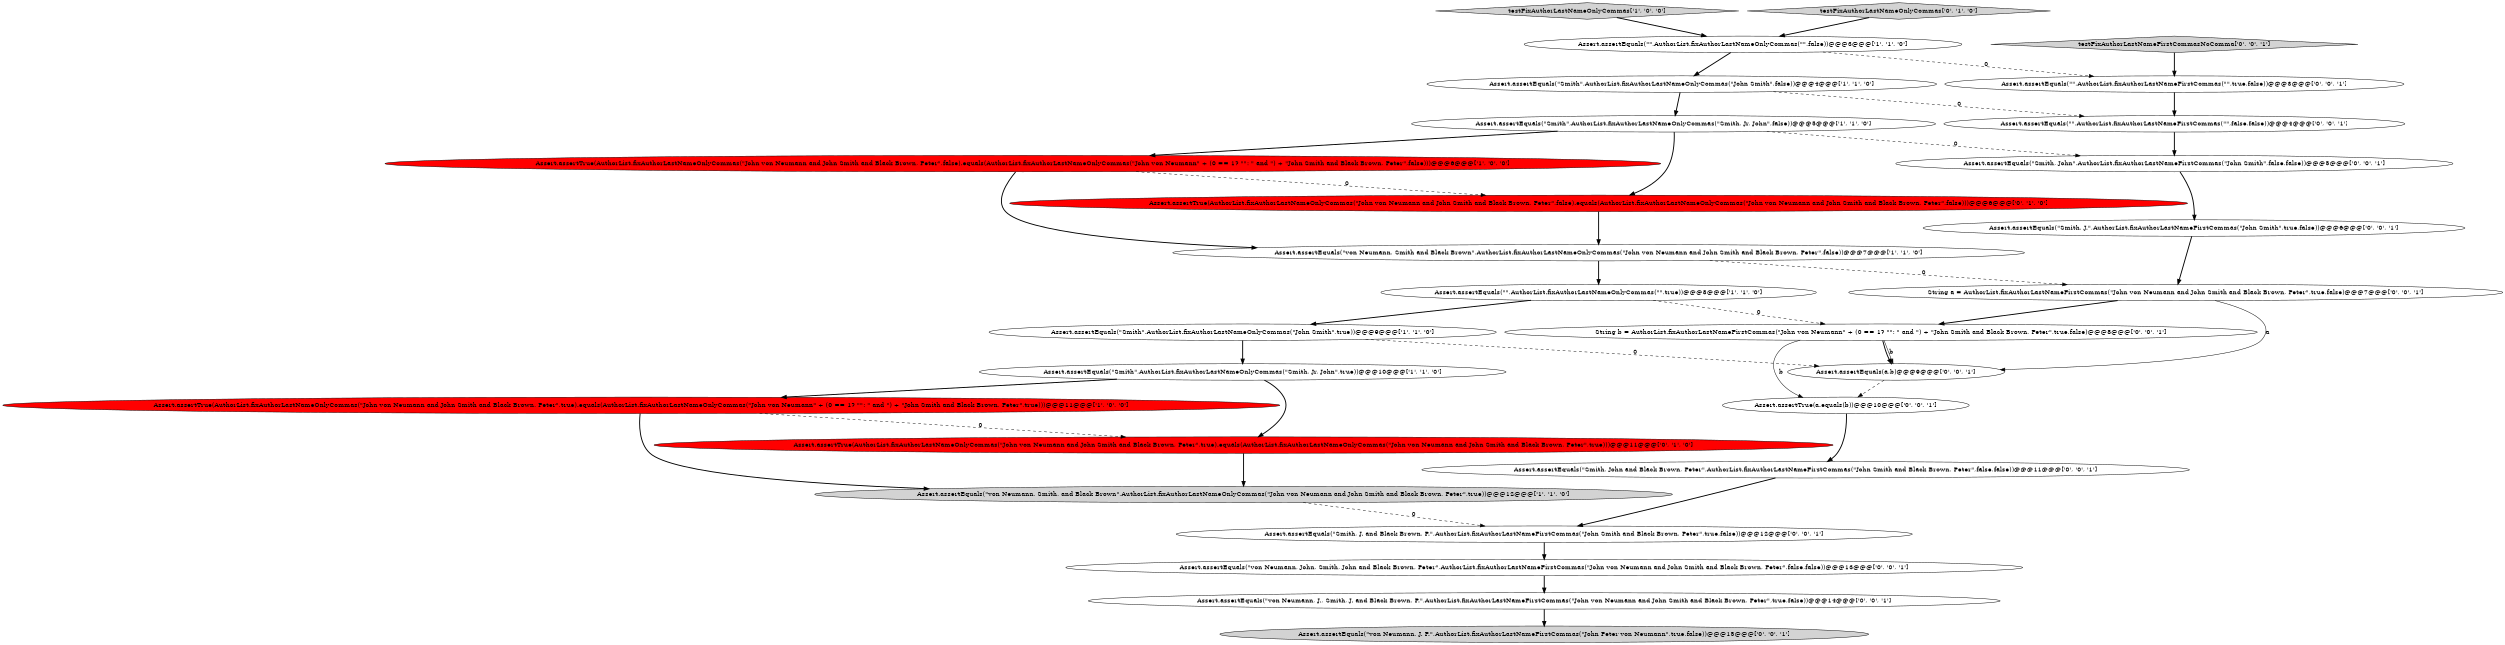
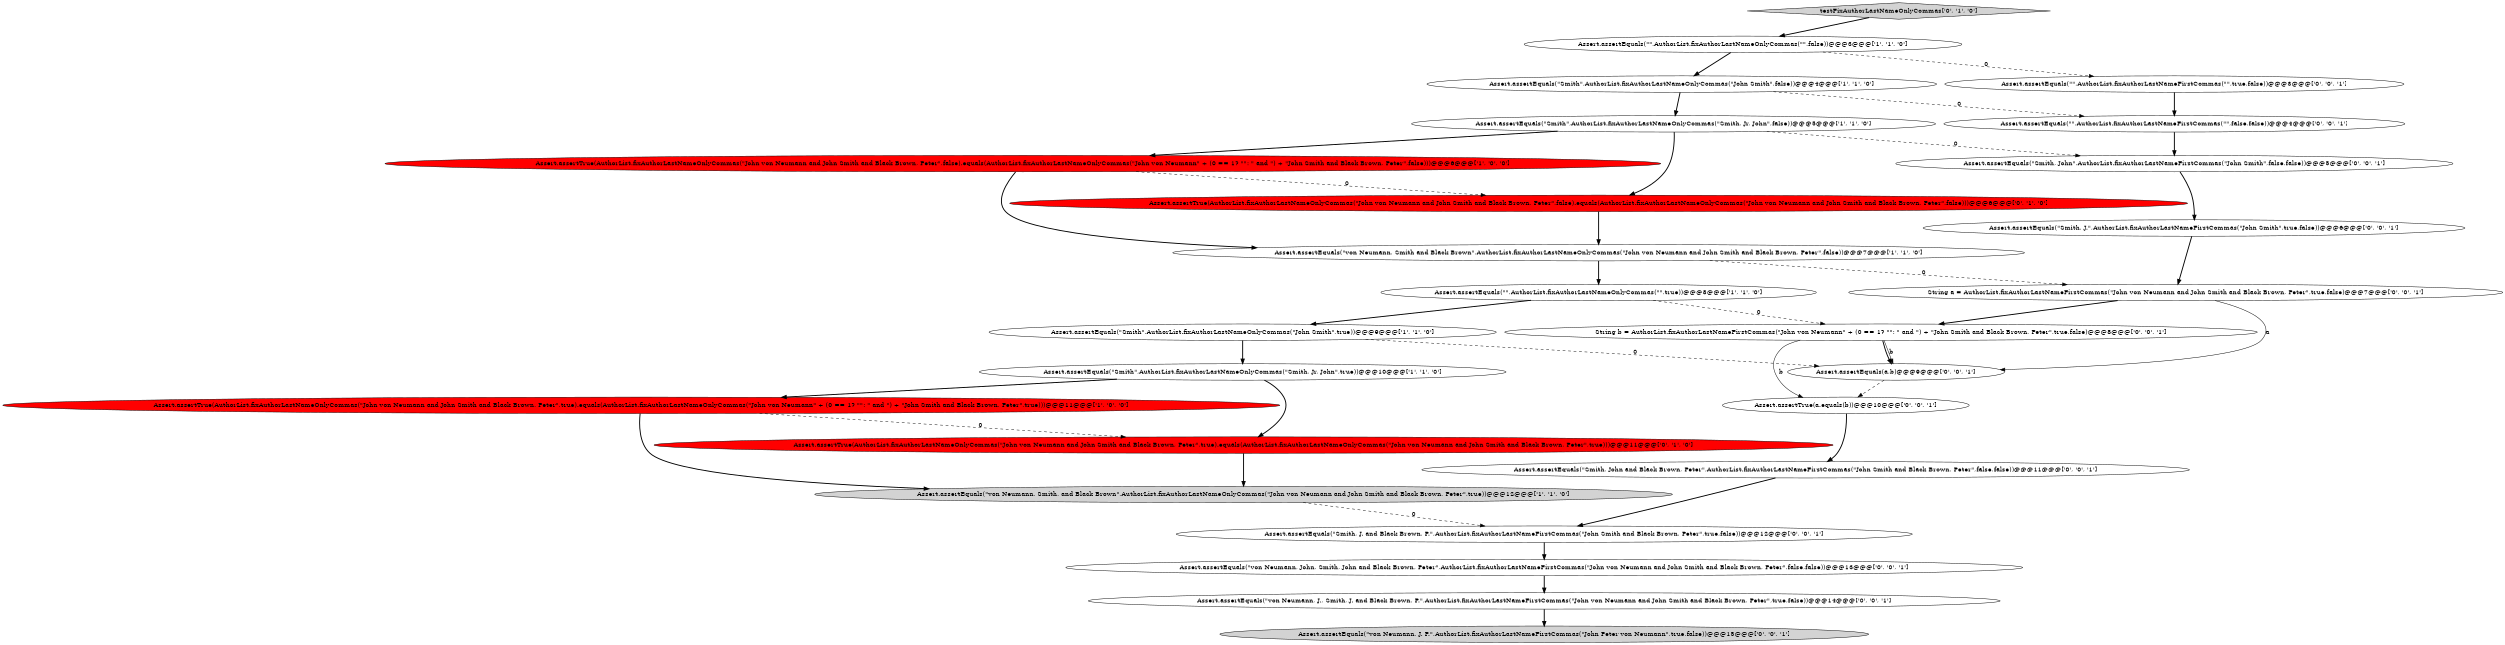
node "testFixAuthorLastNameOnlyCommas['1', '0', '0']": removed
node "testFixAuthorLastNameFirstCommasNoComma['0', '0', '1']": removed
